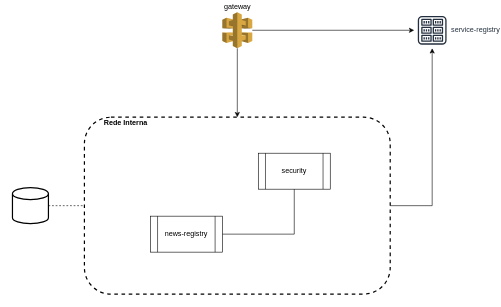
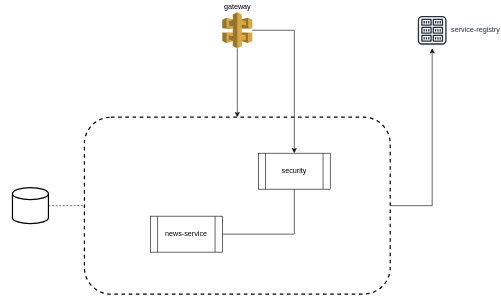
edge "gateway" -> "service-registry": now "gateway" -> "security"
node "Rede Interna": removed
node "news-registry": label "news-registry" -> "news-service"
